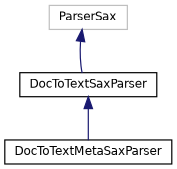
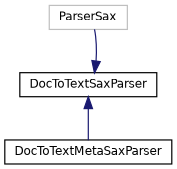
edge "DocToTextSaxParser" -> "ParserSax": reversed
